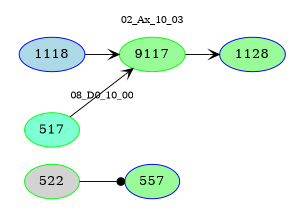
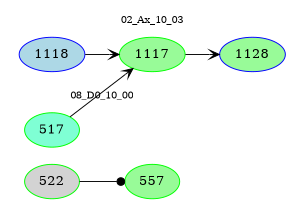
node "9117": label "9117" -> "1117"
node "557": color blue -> green
